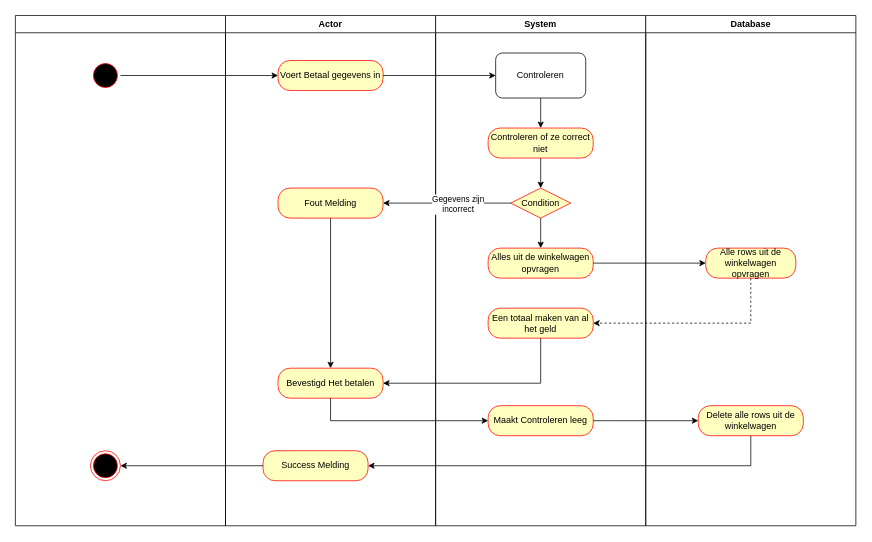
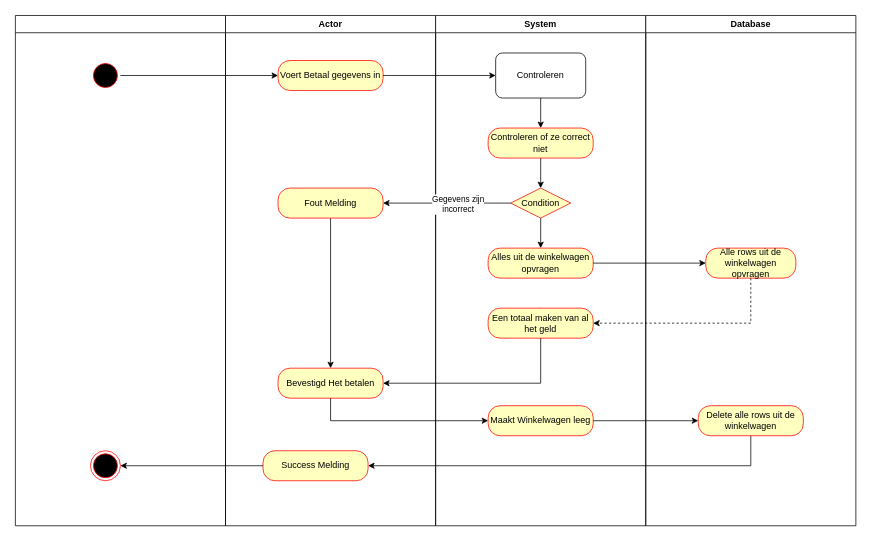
node "Maakt Controleren leeg": label "Maakt Controleren leeg" -> "Maakt Winkelwagen leeg"
